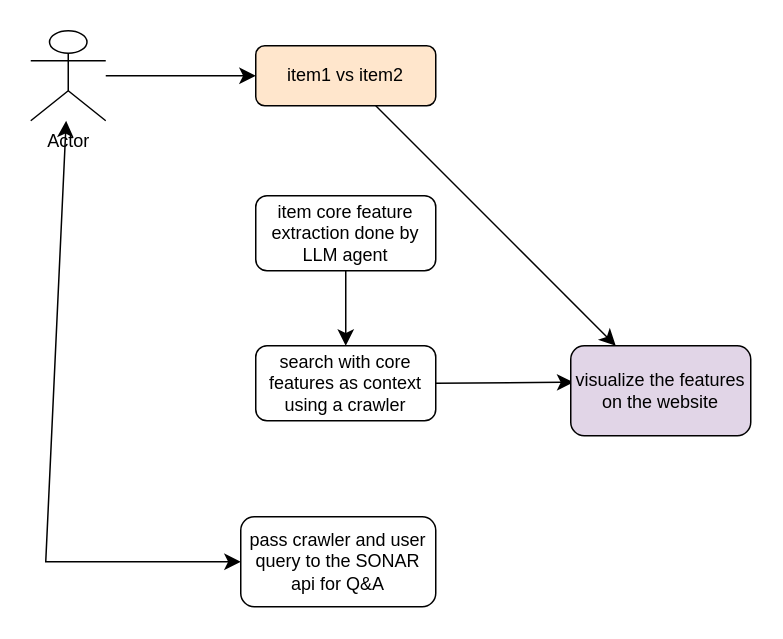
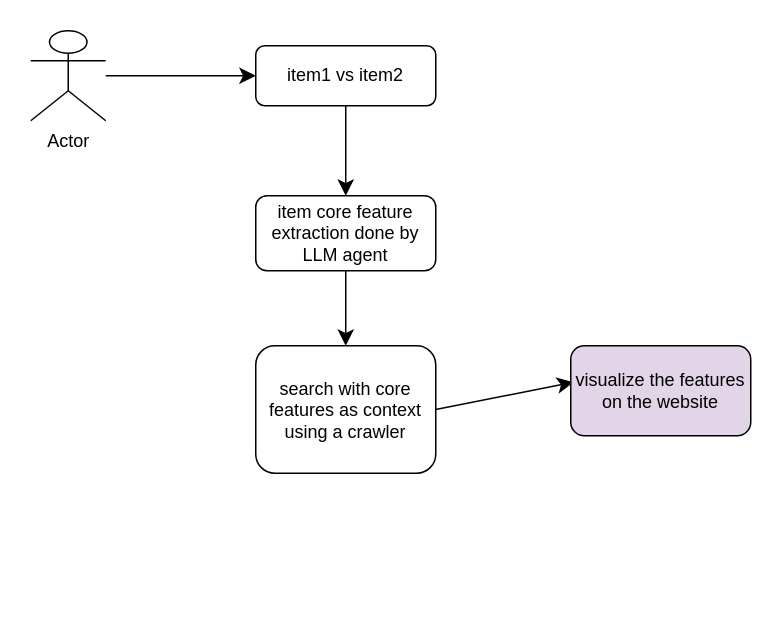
node "item1 vs item2": fillcolor #ffe6cc -> #ffffff
edge "item1 vs item2" -> "visualize the features on the website": now "item1 vs item2" -> "item core feature extraction done by LLM agent"
node "search with core features as context using a crawler": size 180x75 -> 180x128
edge "Actor" -- "pass crawler and user query to the SONAR api for Q&A": removed
node "pass crawler and user query to the SONAR api for Q&A": removed
